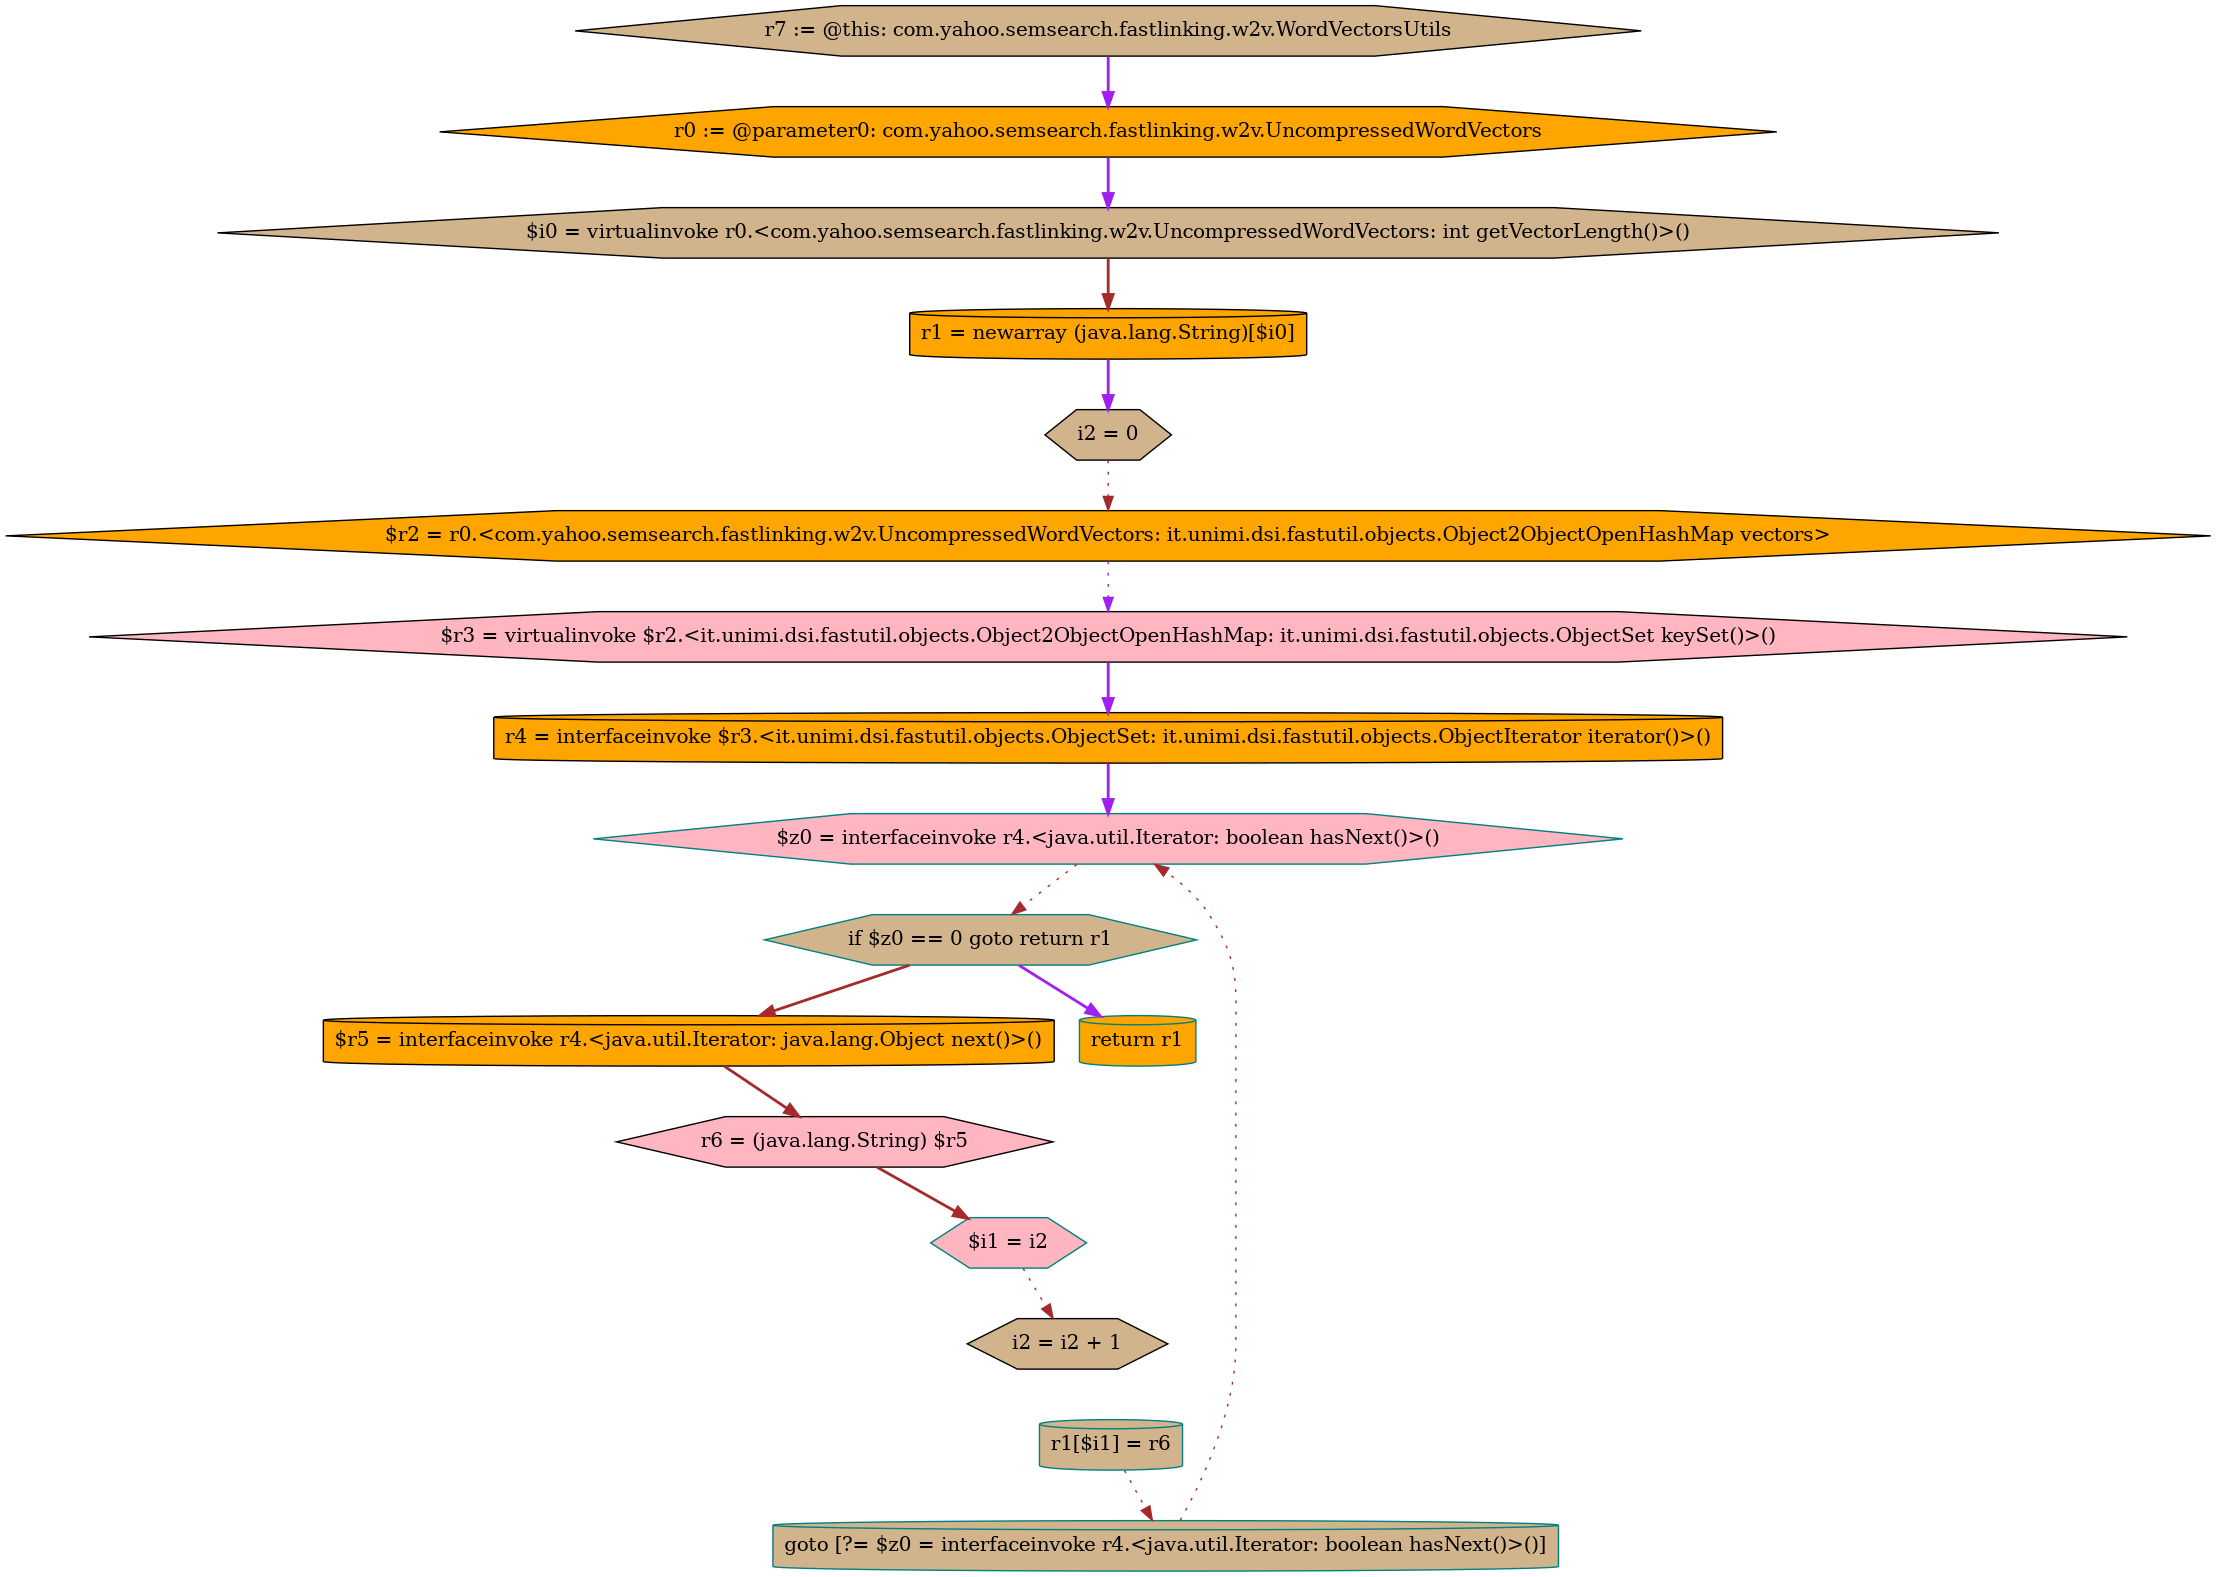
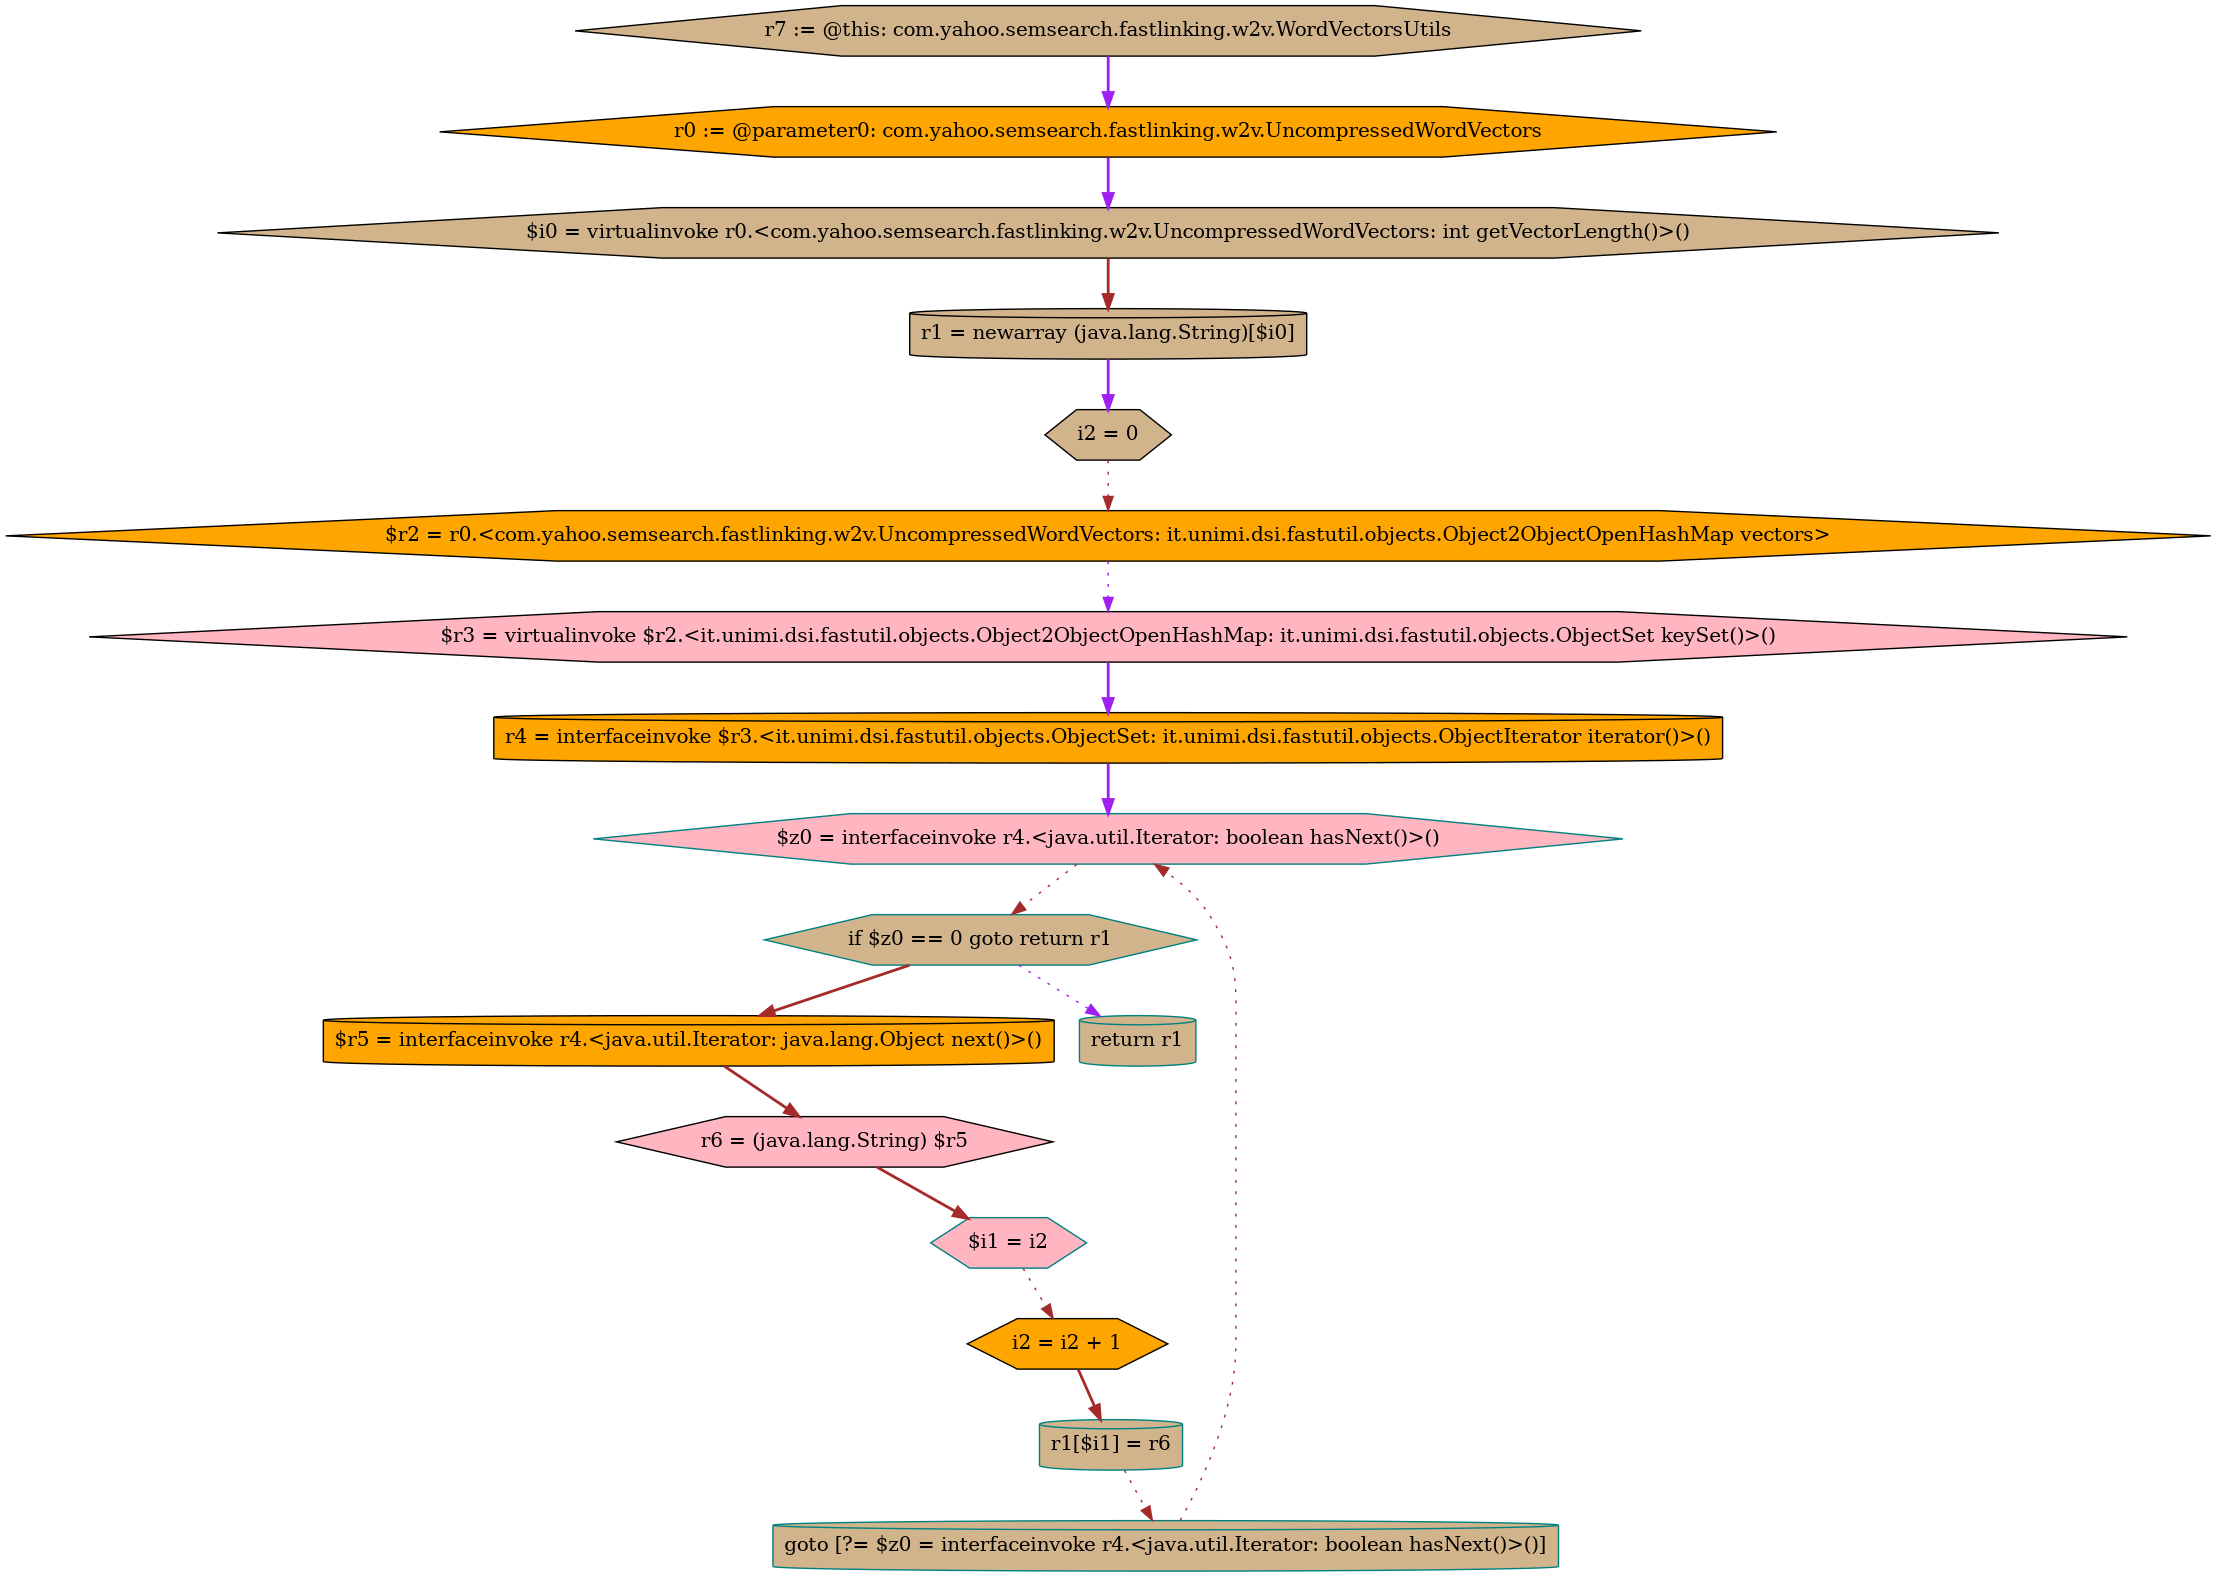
node "r1 = newarray (java.lang.String)[$i0]": fillcolor orange -> tan
edge "if $z0 == 0 goto return r1" -> "return r1": style bold -> dotted
node "return r1": fillcolor orange -> tan
node "i2 = i2 + 1": fillcolor tan -> orange
edge "i2 = i2 + 1" -> "r1[$i1] = r6": added
